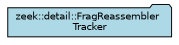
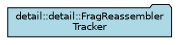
node "zeek::detail::FragReassembler Tracker": label "zeek::detail::FragReassembler Tracker" -> "detail::detail::FragReassembler Tracker"
